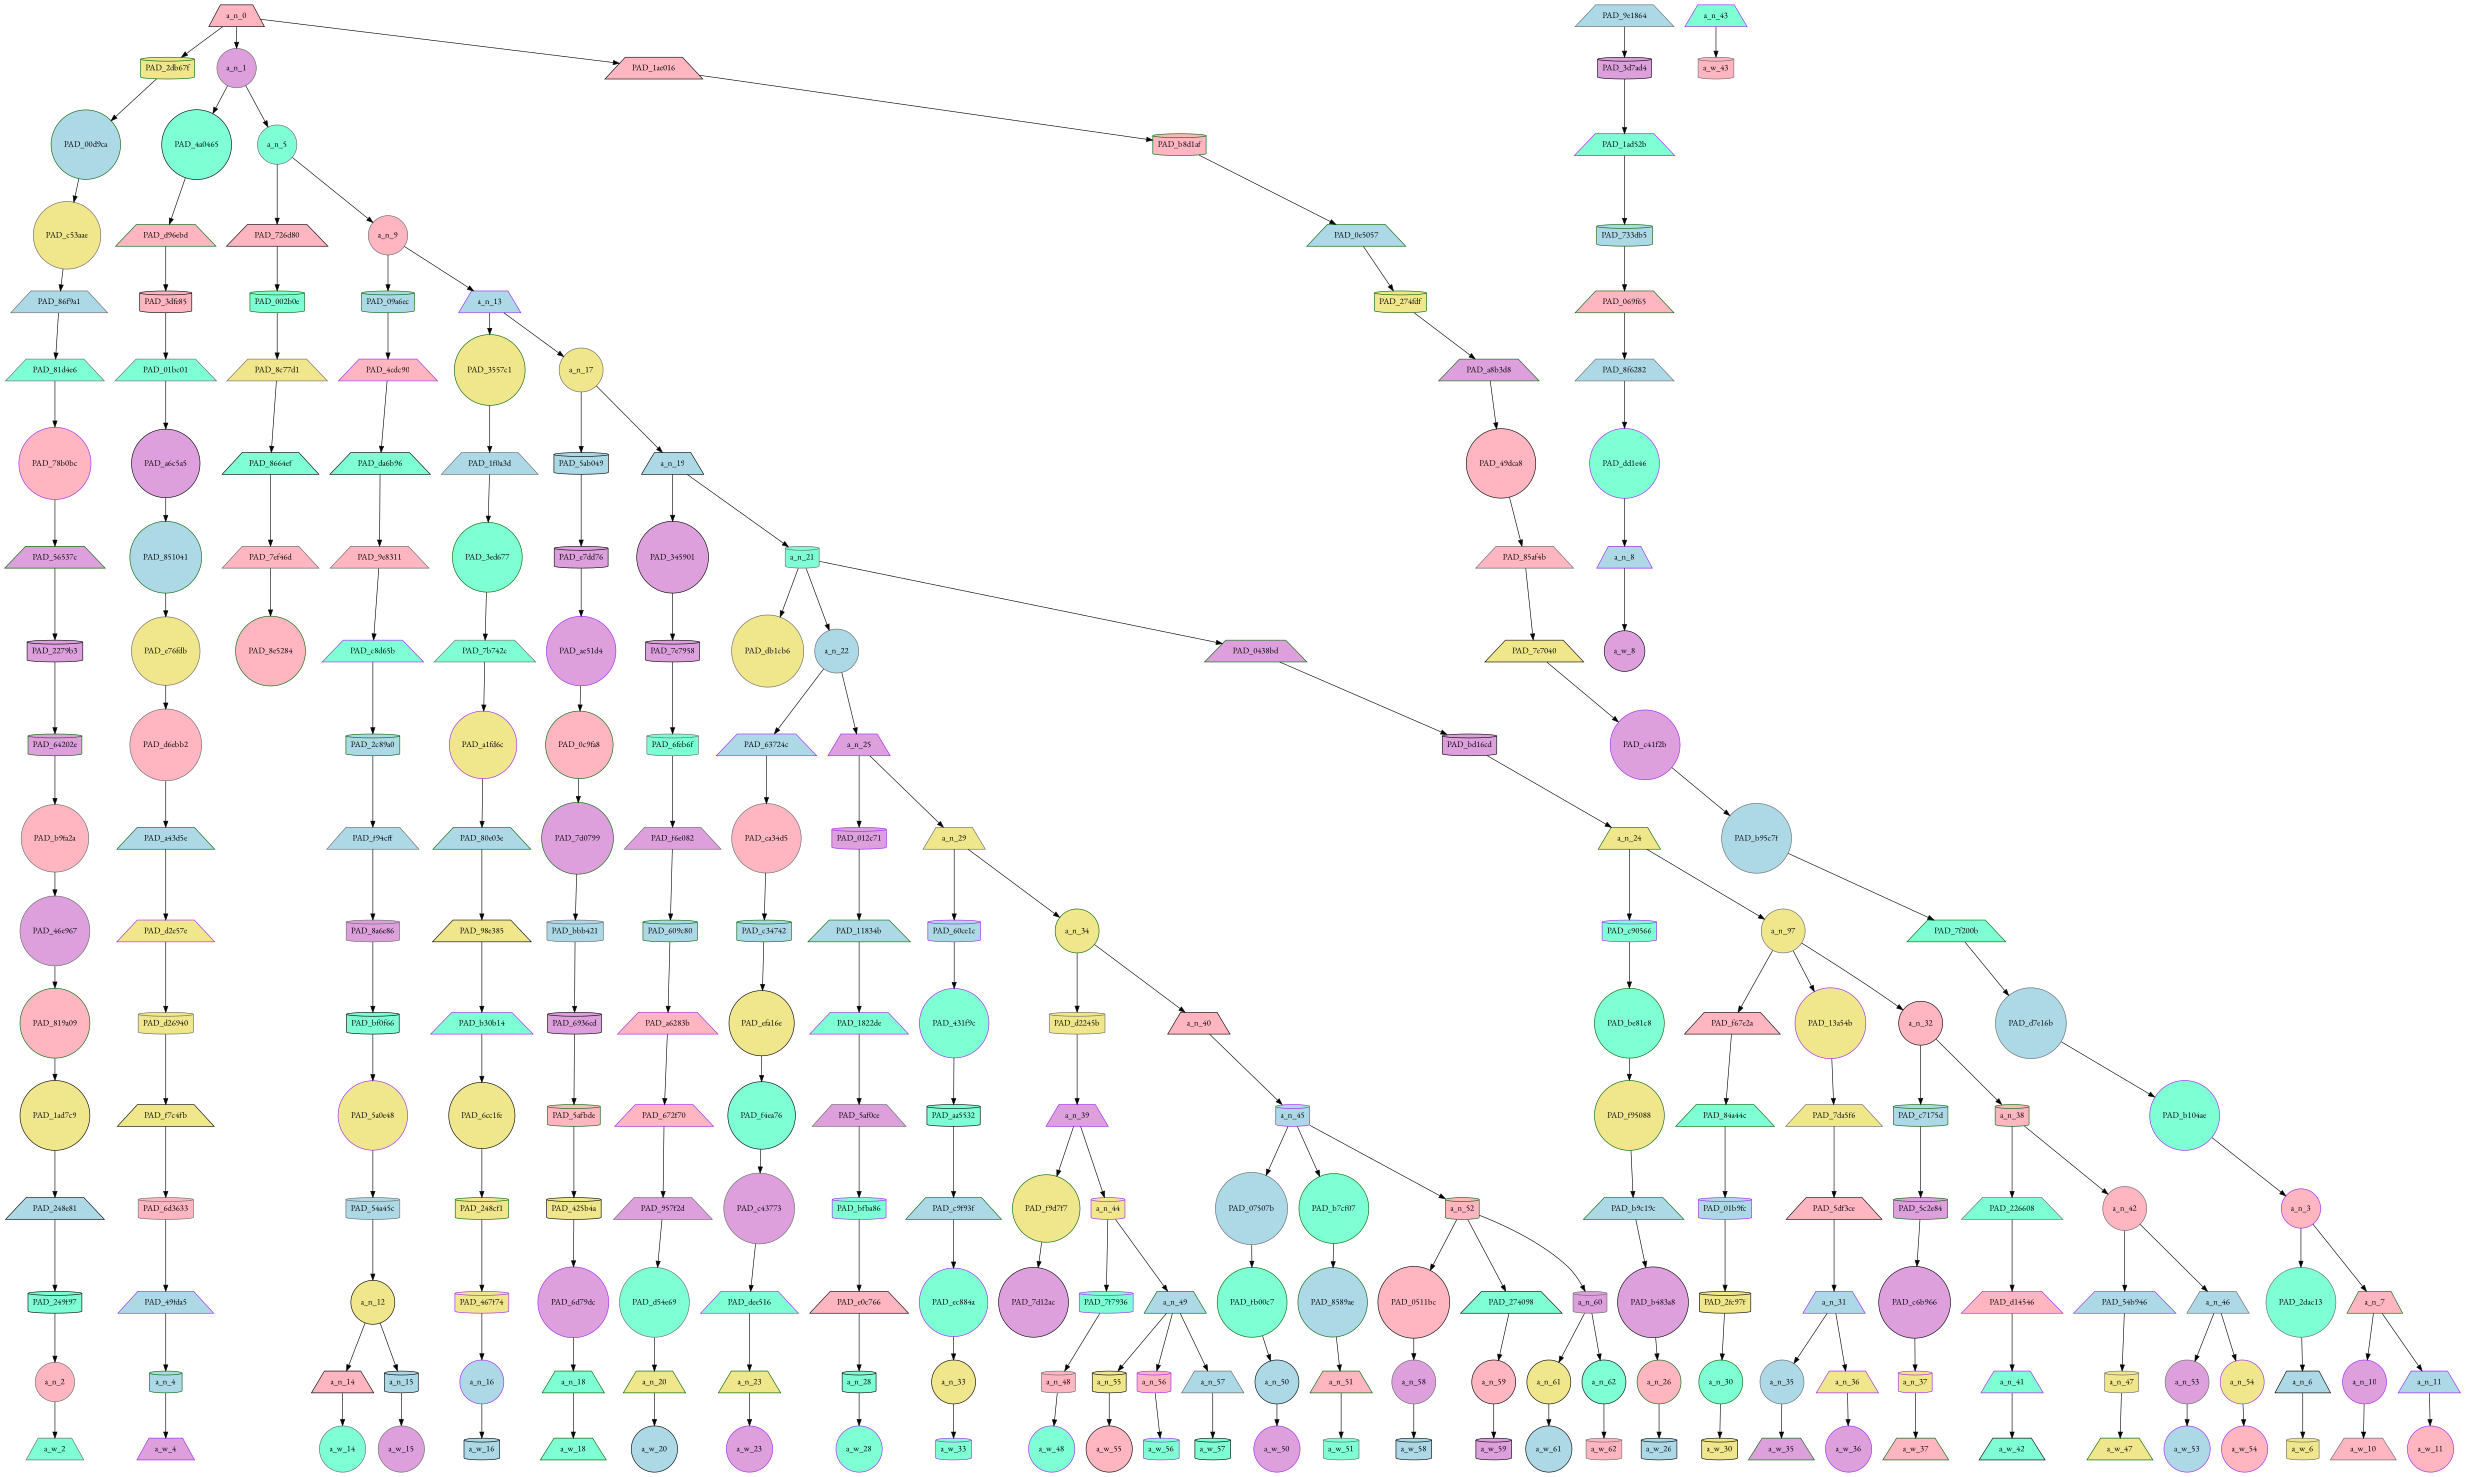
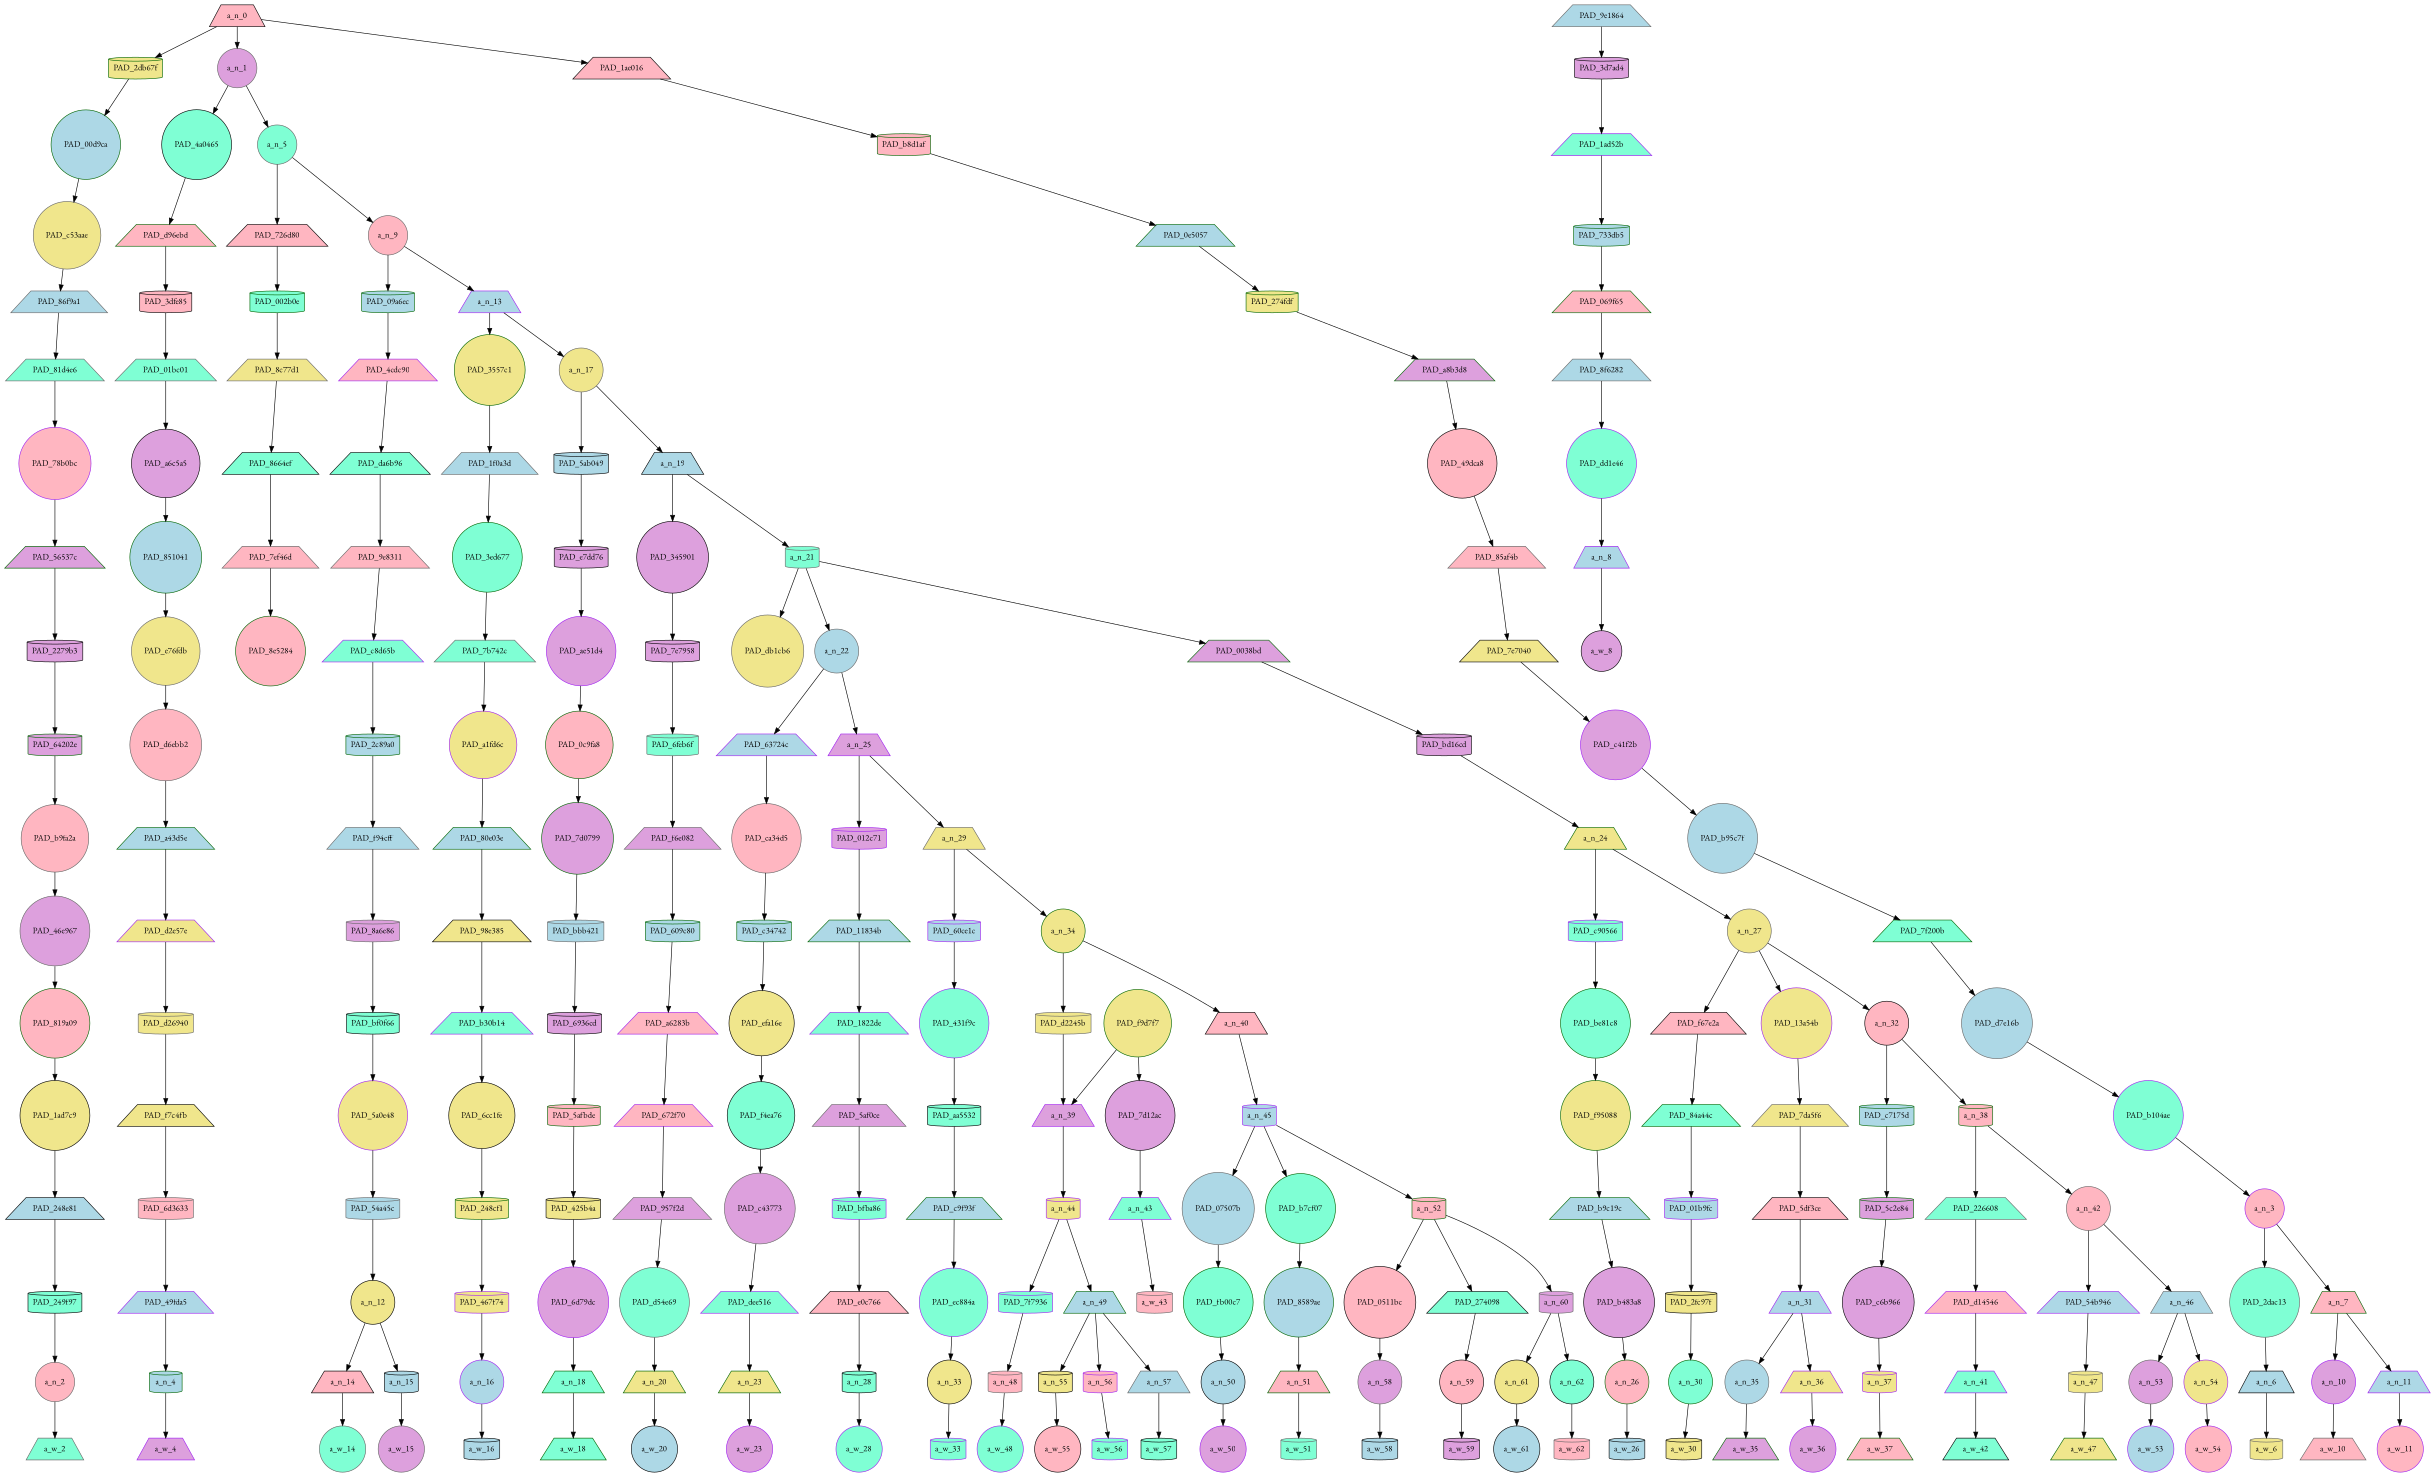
node "PAD_0438bd": label "PAD_0438bd" -> "PAD_0038bd"
node "a_n_97": label "a_n_97" -> "a_n_27"
edge "a_n_39" -> "PAD_f9d7f7": reversed
edge "PAD_7d12ac" -> "a_n_43": added
